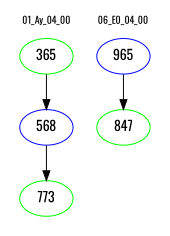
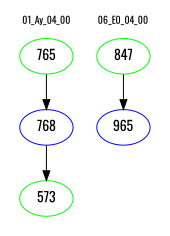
node "365": label "365" -> "765"
edge "965" -> "847": reversed
node "568": label "568" -> "768"
node "773": label "773" -> "573"
